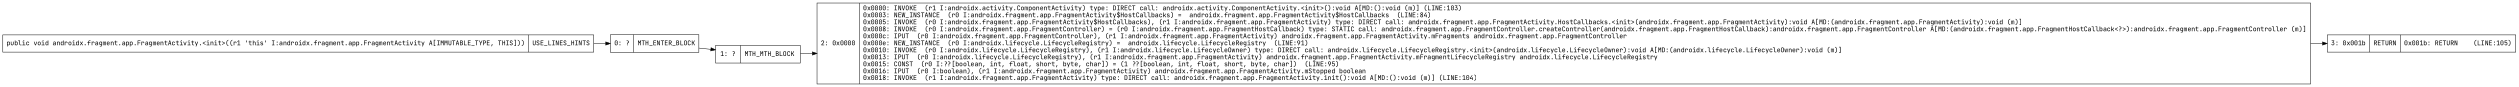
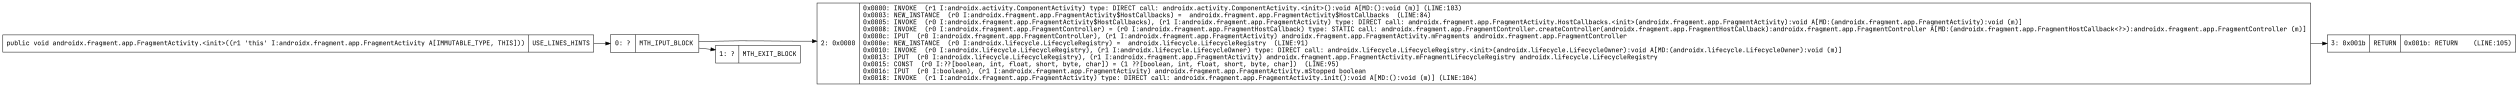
node "0: ?": text "MTH_ENTER_BLOCK" -> "MTH_IPUT_BLOCK"
node "1: ?": text "MTH_MTH_BLOCK" -> "MTH_EXIT_BLOCK"
edge "1: ?" -> "2: 0x0000": now "0: ?" -> "2: 0x0000"
